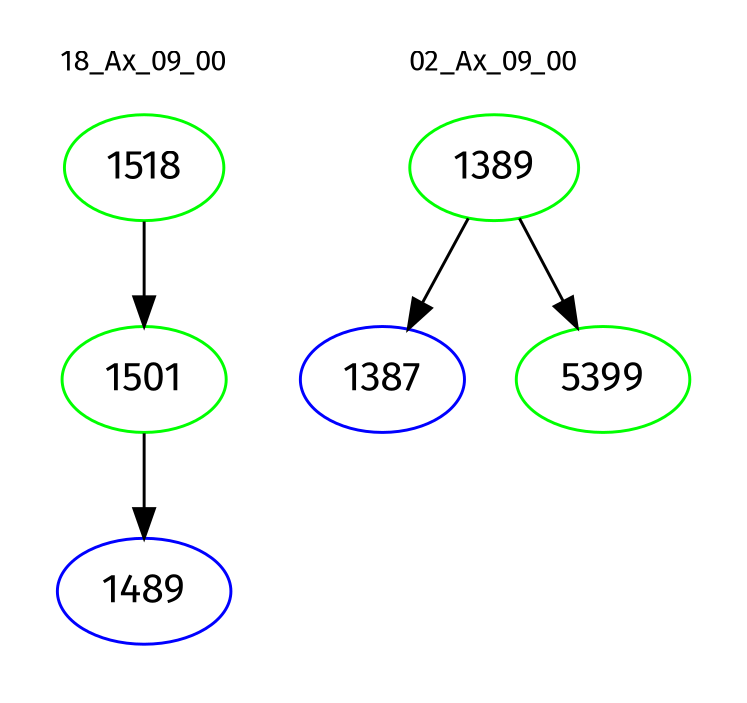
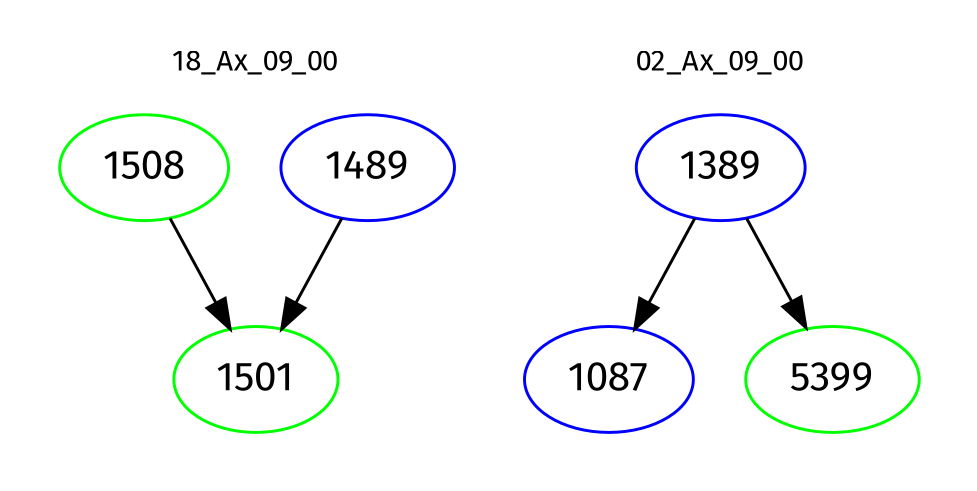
node "1518": label "1518" -> "1508"
node "1389": color green -> blue
node "1387": label "1387" -> "1087"
edge "1501" -> "1489": reversed
